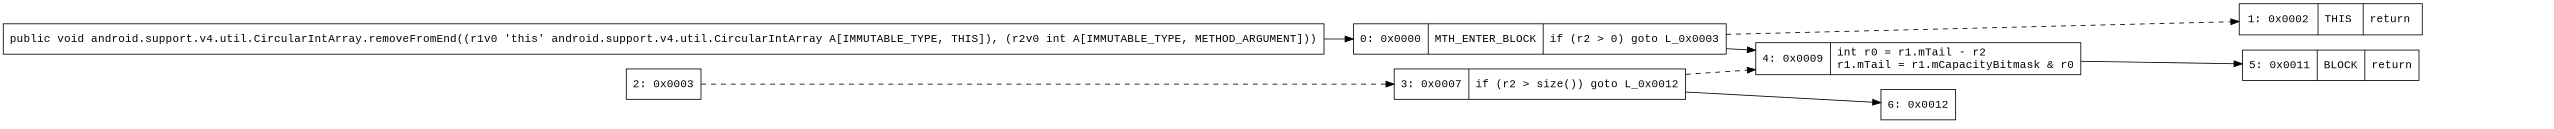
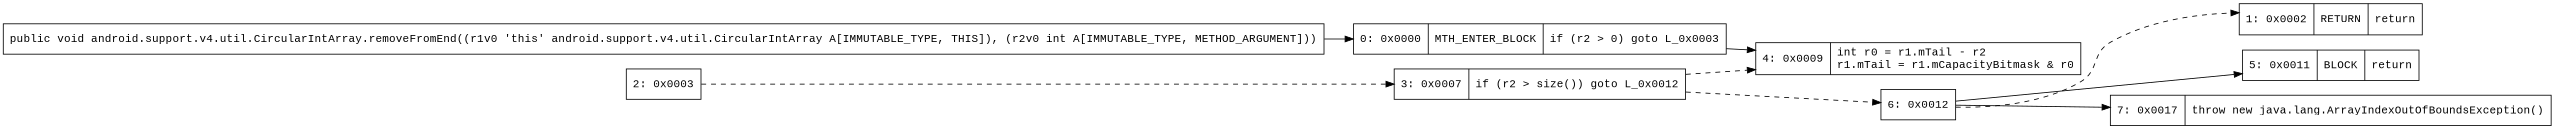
node "1: 0x0002": text "THIS" -> "RETURN"
edge "0: 0x0000" -> "1: 0x0002": now "6: 0x0012" -> "1: 0x0002"
edge "4: 0x0009" -> "5: 0x0011": now "6: 0x0012" -> "5: 0x0011"
edge "3: 0x0007" -> "6: 0x0012": style solid -> dashed
node "7: 0x0017": added
